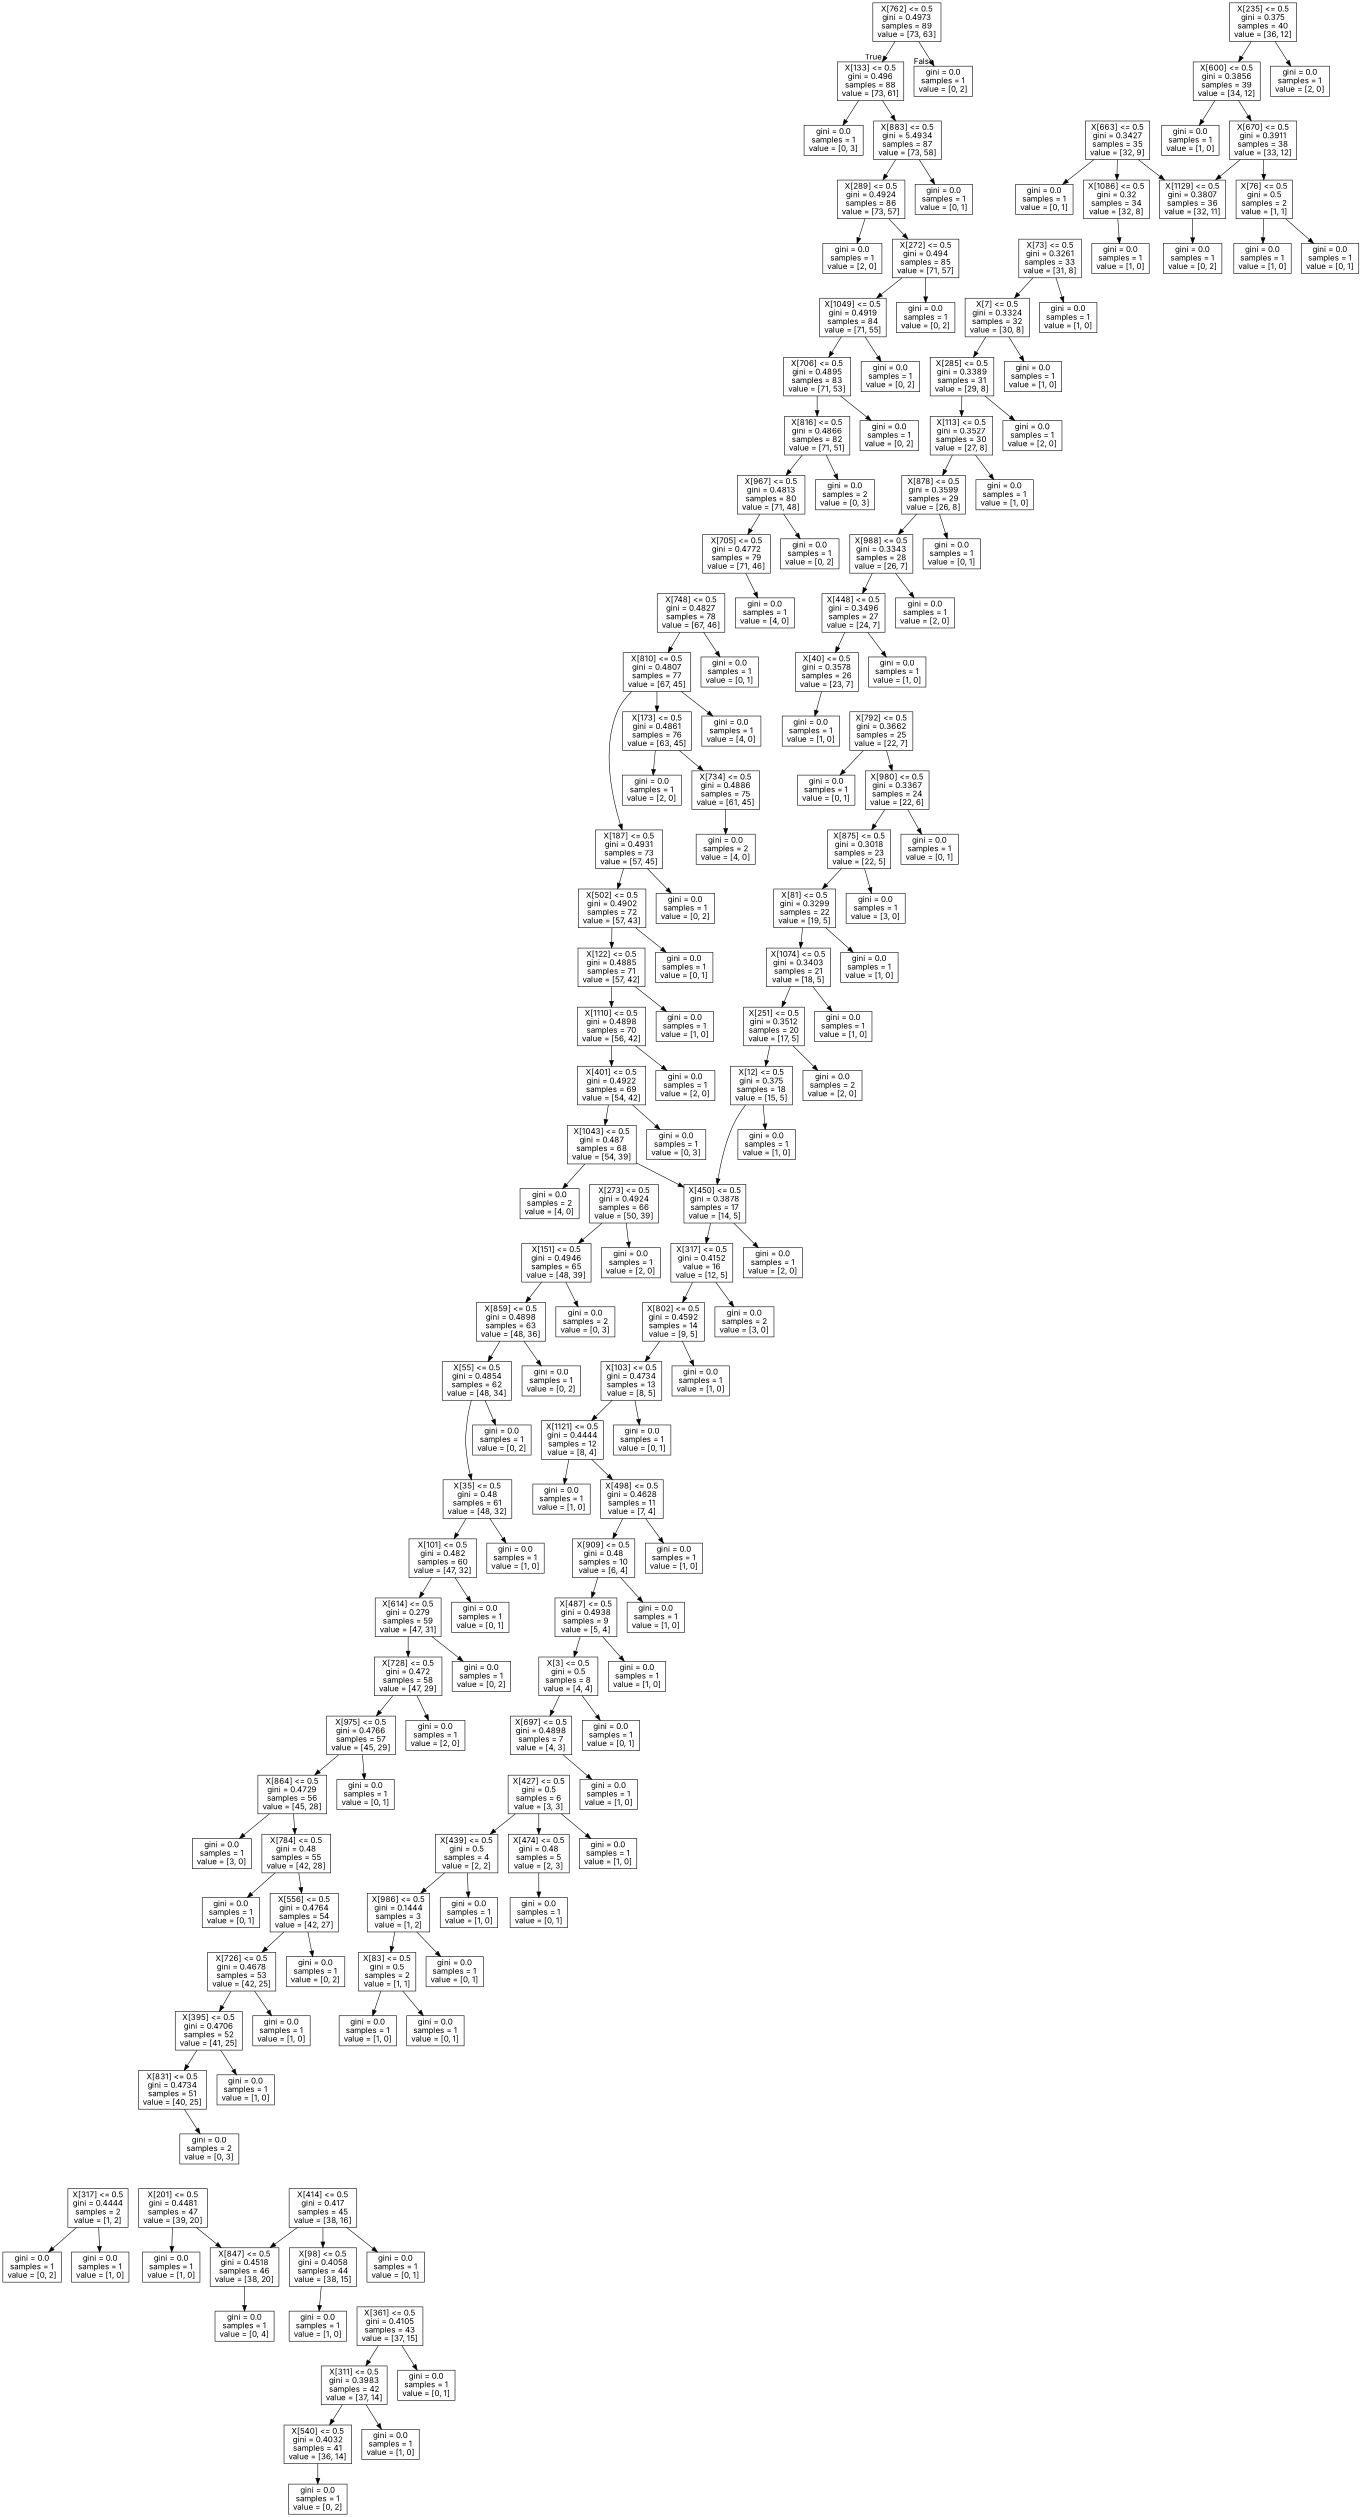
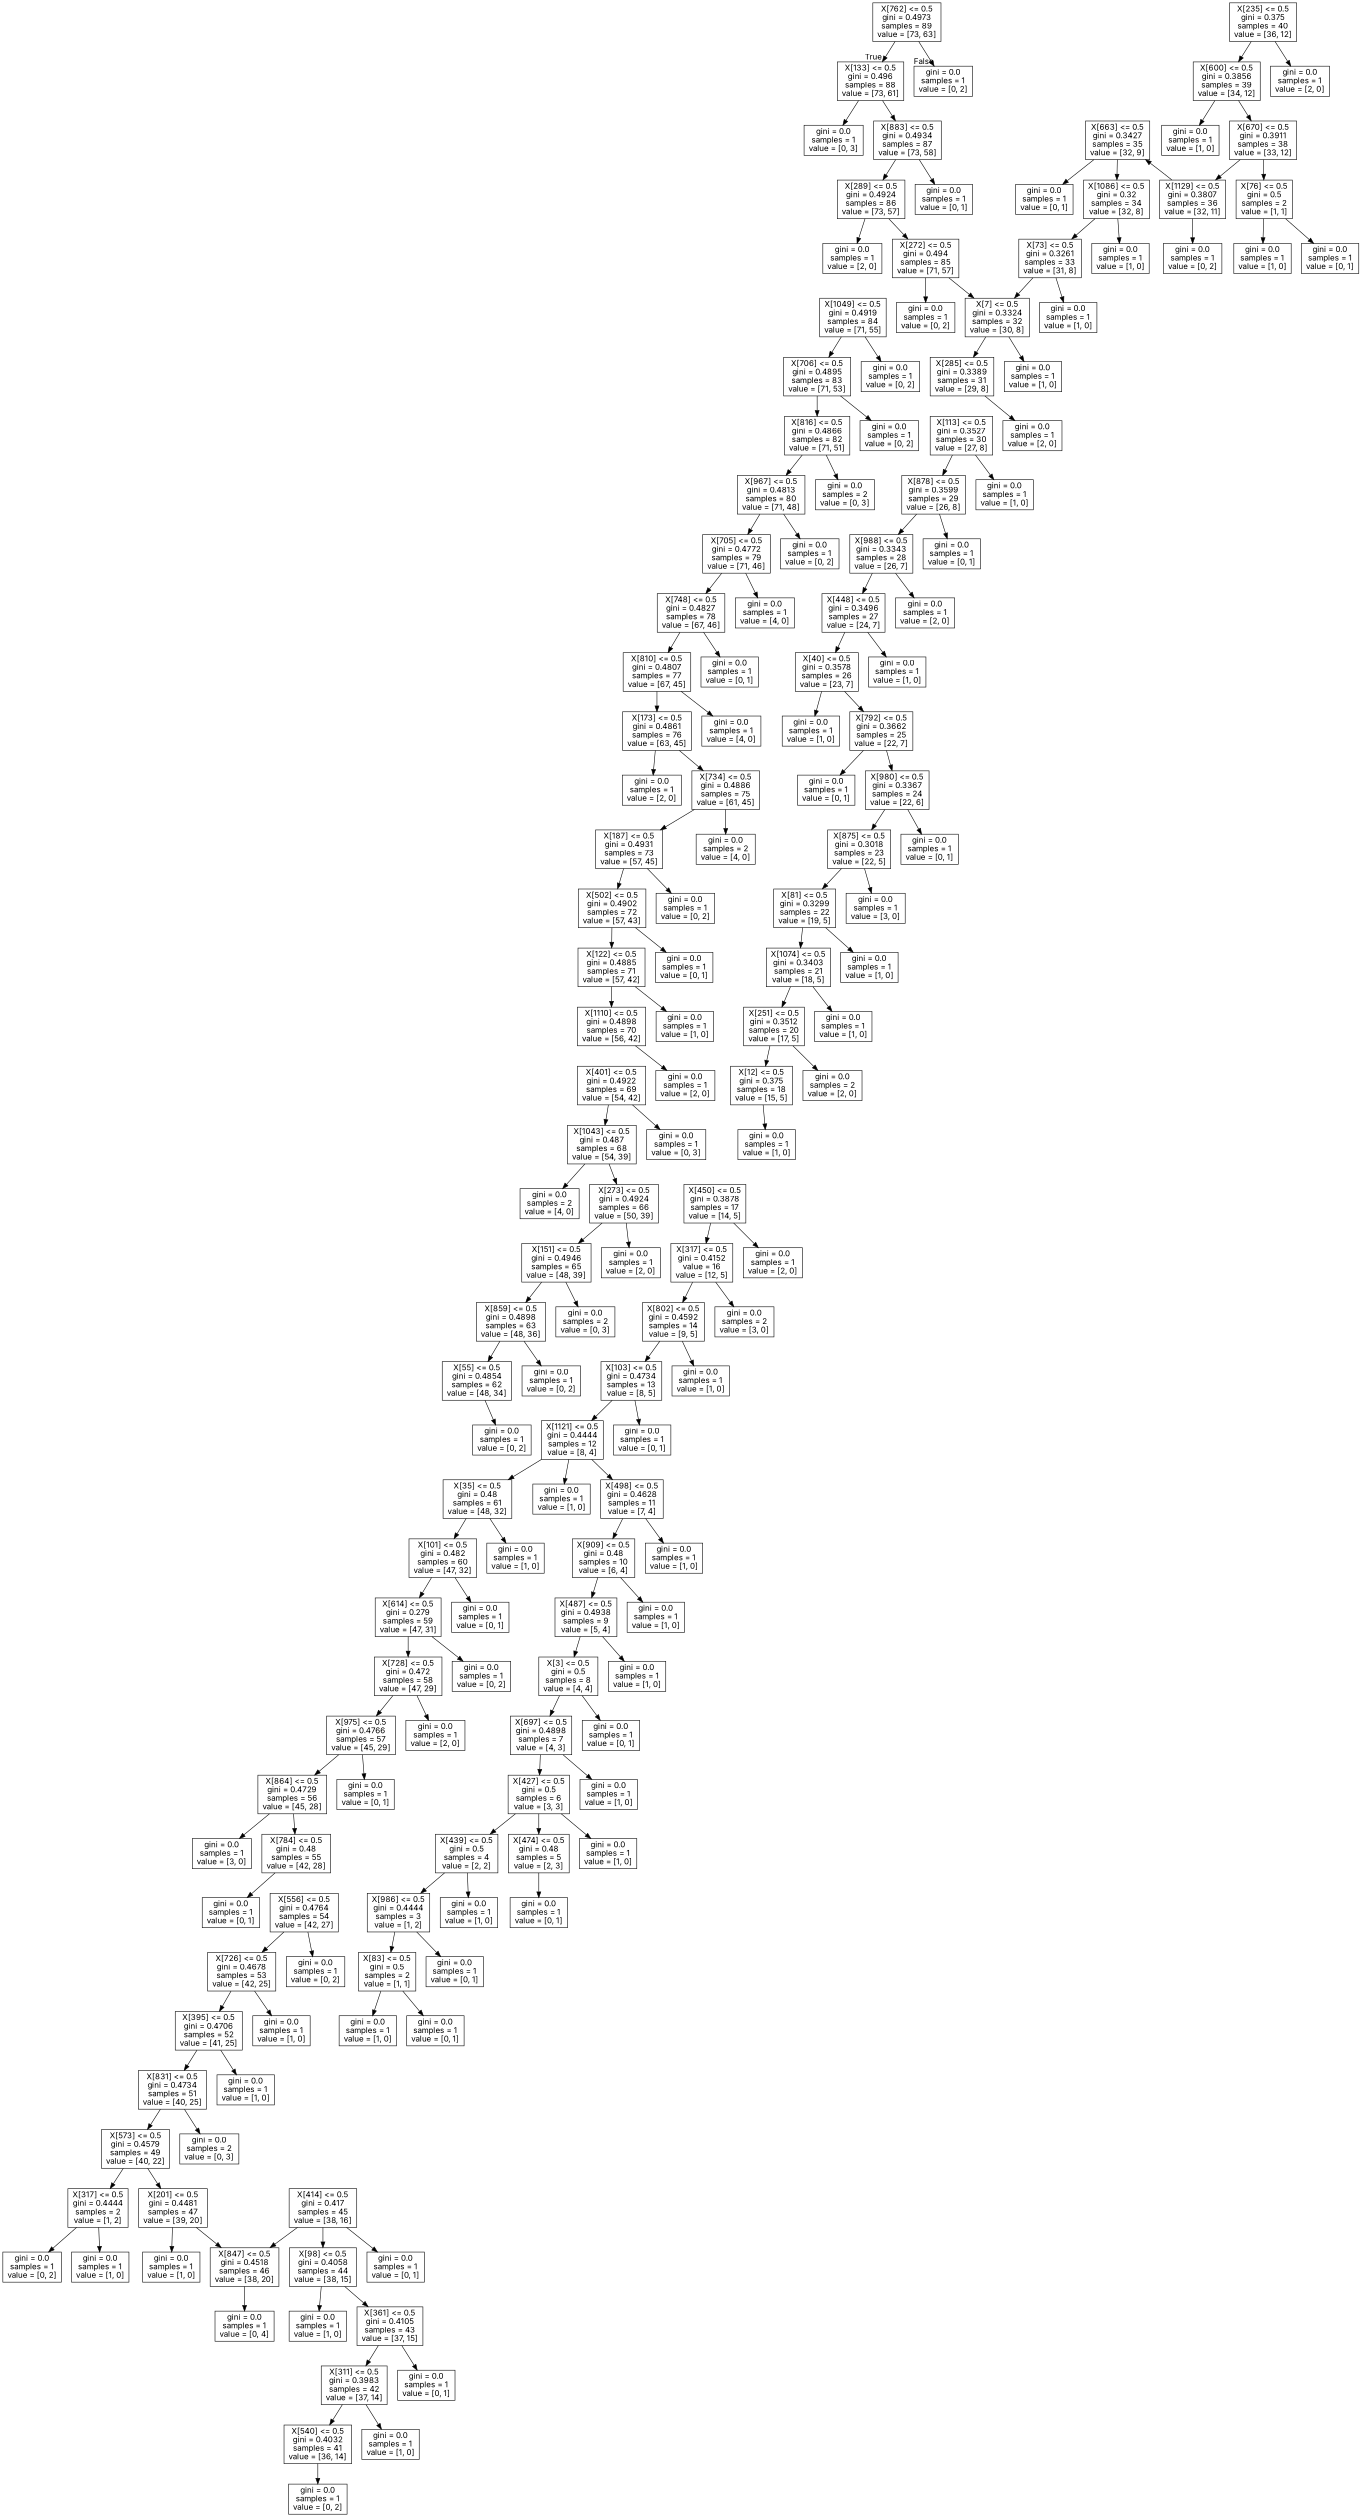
node "X[883] <= 0.5 gini = 5.4934 samples = 87 value = [73, 58]": label "X[883] <= 0.5 gini = 5.4934 samples = 87 value = [73, 58]" -> "X[883] <= 0.5 gini = 0.4934 samples = 87 value = [73, 58]"
edge "X[663] <= 0.5 gini = 0.3427 samples = 35 value = [32, 9]" -> "X[1129] <= 0.5 gini = 0.3807 samples = 36 value = [32, 11]": reversed
edge "X[1086] <= 0.5 gini = 0.32 samples = 34 value = [32, 8]" -> "X[73] <= 0.5 gini = 0.3261 samples = 33 value = [31, 8]": added
edge "X[272] <= 0.5 gini = 0.494 samples = 85 value = [71, 57]" -> "X[1049] <= 0.5 gini = 0.4919 samples = 84 value = [71, 55]": now "X[272] <= 0.5 gini = 0.494 samples = 85 value = [71, 57]" -> "X[7] <= 0.5 gini = 0.3324 samples = 32 value = [30, 8]"
edge "X[285] <= 0.5 gini = 0.3389 samples = 31 value = [29, 8]" -> "X[113] <= 0.5 gini = 0.3527 samples = 30 value = [27, 8]": removed
edge "X[705] <= 0.5 gini = 0.4772 samples = 79 value = [71, 46]" -> "X[748] <= 0.5 gini = 0.4827 samples = 78 value = [67, 46]": added
edge "X[40] <= 0.5 gini = 0.3578 samples = 26 value = [23, 7]" -> "X[792] <= 0.5 gini = 0.3662 samples = 25 value = [22, 7]": added
edge "X[810] <= 0.5 gini = 0.4807 samples = 77 value = [67, 45]" -> "X[187] <= 0.5 gini = 0.4931 samples = 73 value = [57, 45]": now "X[734] <= 0.5 gini = 0.4886 samples = 75 value = [61, 45]" -> "X[187] <= 0.5 gini = 0.4931 samples = 73 value = [57, 45]"
edge "X[1110] <= 0.5 gini = 0.4898 samples = 70 value = [56, 42]" -> "X[401] <= 0.5 gini = 0.4922 samples = 69 value = [54, 42]": removed
edge "X[12] <= 0.5 gini = 0.375 samples = 18 value = [15, 5]" -> "X[450] <= 0.5 gini = 0.3878 samples = 17 value = [14, 5]": removed
edge "X[1043] <= 0.5 gini = 0.487 samples = 68 value = [54, 39]" -> "X[450] <= 0.5 gini = 0.3878 samples = 17 value = [14, 5]": now "X[1043] <= 0.5 gini = 0.487 samples = 68 value = [54, 39]" -> "X[273] <= 0.5 gini = 0.4924 samples = 66 value = [50, 39]"
edge "X[55] <= 0.5 gini = 0.4854 samples = 62 value = [48, 34]" -> "X[35] <= 0.5 gini = 0.48 samples = 61 value = [48, 32]": now "X[1121] <= 0.5 gini = 0.4444 samples = 12 value = [8, 4]" -> "X[35] <= 0.5 gini = 0.48 samples = 61 value = [48, 32]"
edge "X[697] <= 0.5 gini = 0.4898 samples = 7 value = [4, 3]" -> "X[427] <= 0.5 gini = 0.5 samples = 6 value = [3, 3]": added
edge "X[784] <= 0.5 gini = 0.48 samples = 55 value = [42, 28]" -> "X[556] <= 0.5 gini = 0.4764 samples = 54 value = [42, 27]": removed
node "X[986] <= 0.5 gini = 0.1444 samples = 3 value = [1, 2]": label "X[986] <= 0.5 gini = 0.1444 samples = 3 value = [1, 2]" -> "X[986] <= 0.5 gini = 0.4444 samples = 3 value = [1, 2]"
node "X[573] <= 0.5 gini = 0.4579 samples = 49 value = [40, 22]": added
edge "X[98] <= 0.5 gini = 0.4058 samples = 44 value = [38, 15]" -> "X[361] <= 0.5 gini = 0.4105 samples = 43 value = [37, 15]": added
